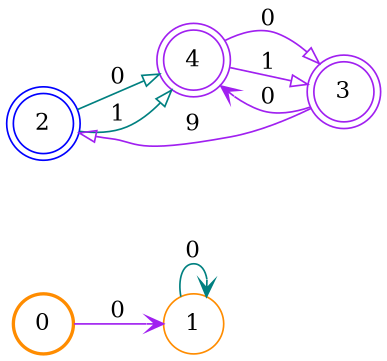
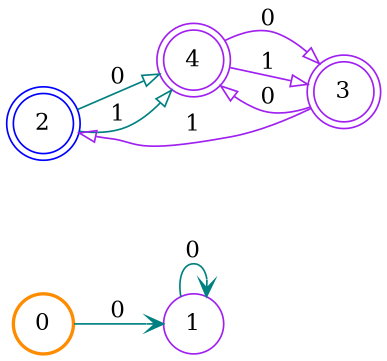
edge "3" -> "4": arrowhead vee -> onormal
edge "3" -> "2": label "9" -> "1"
edge "0" -> "1": color purple -> teal
node "1": color darkorange -> purple
